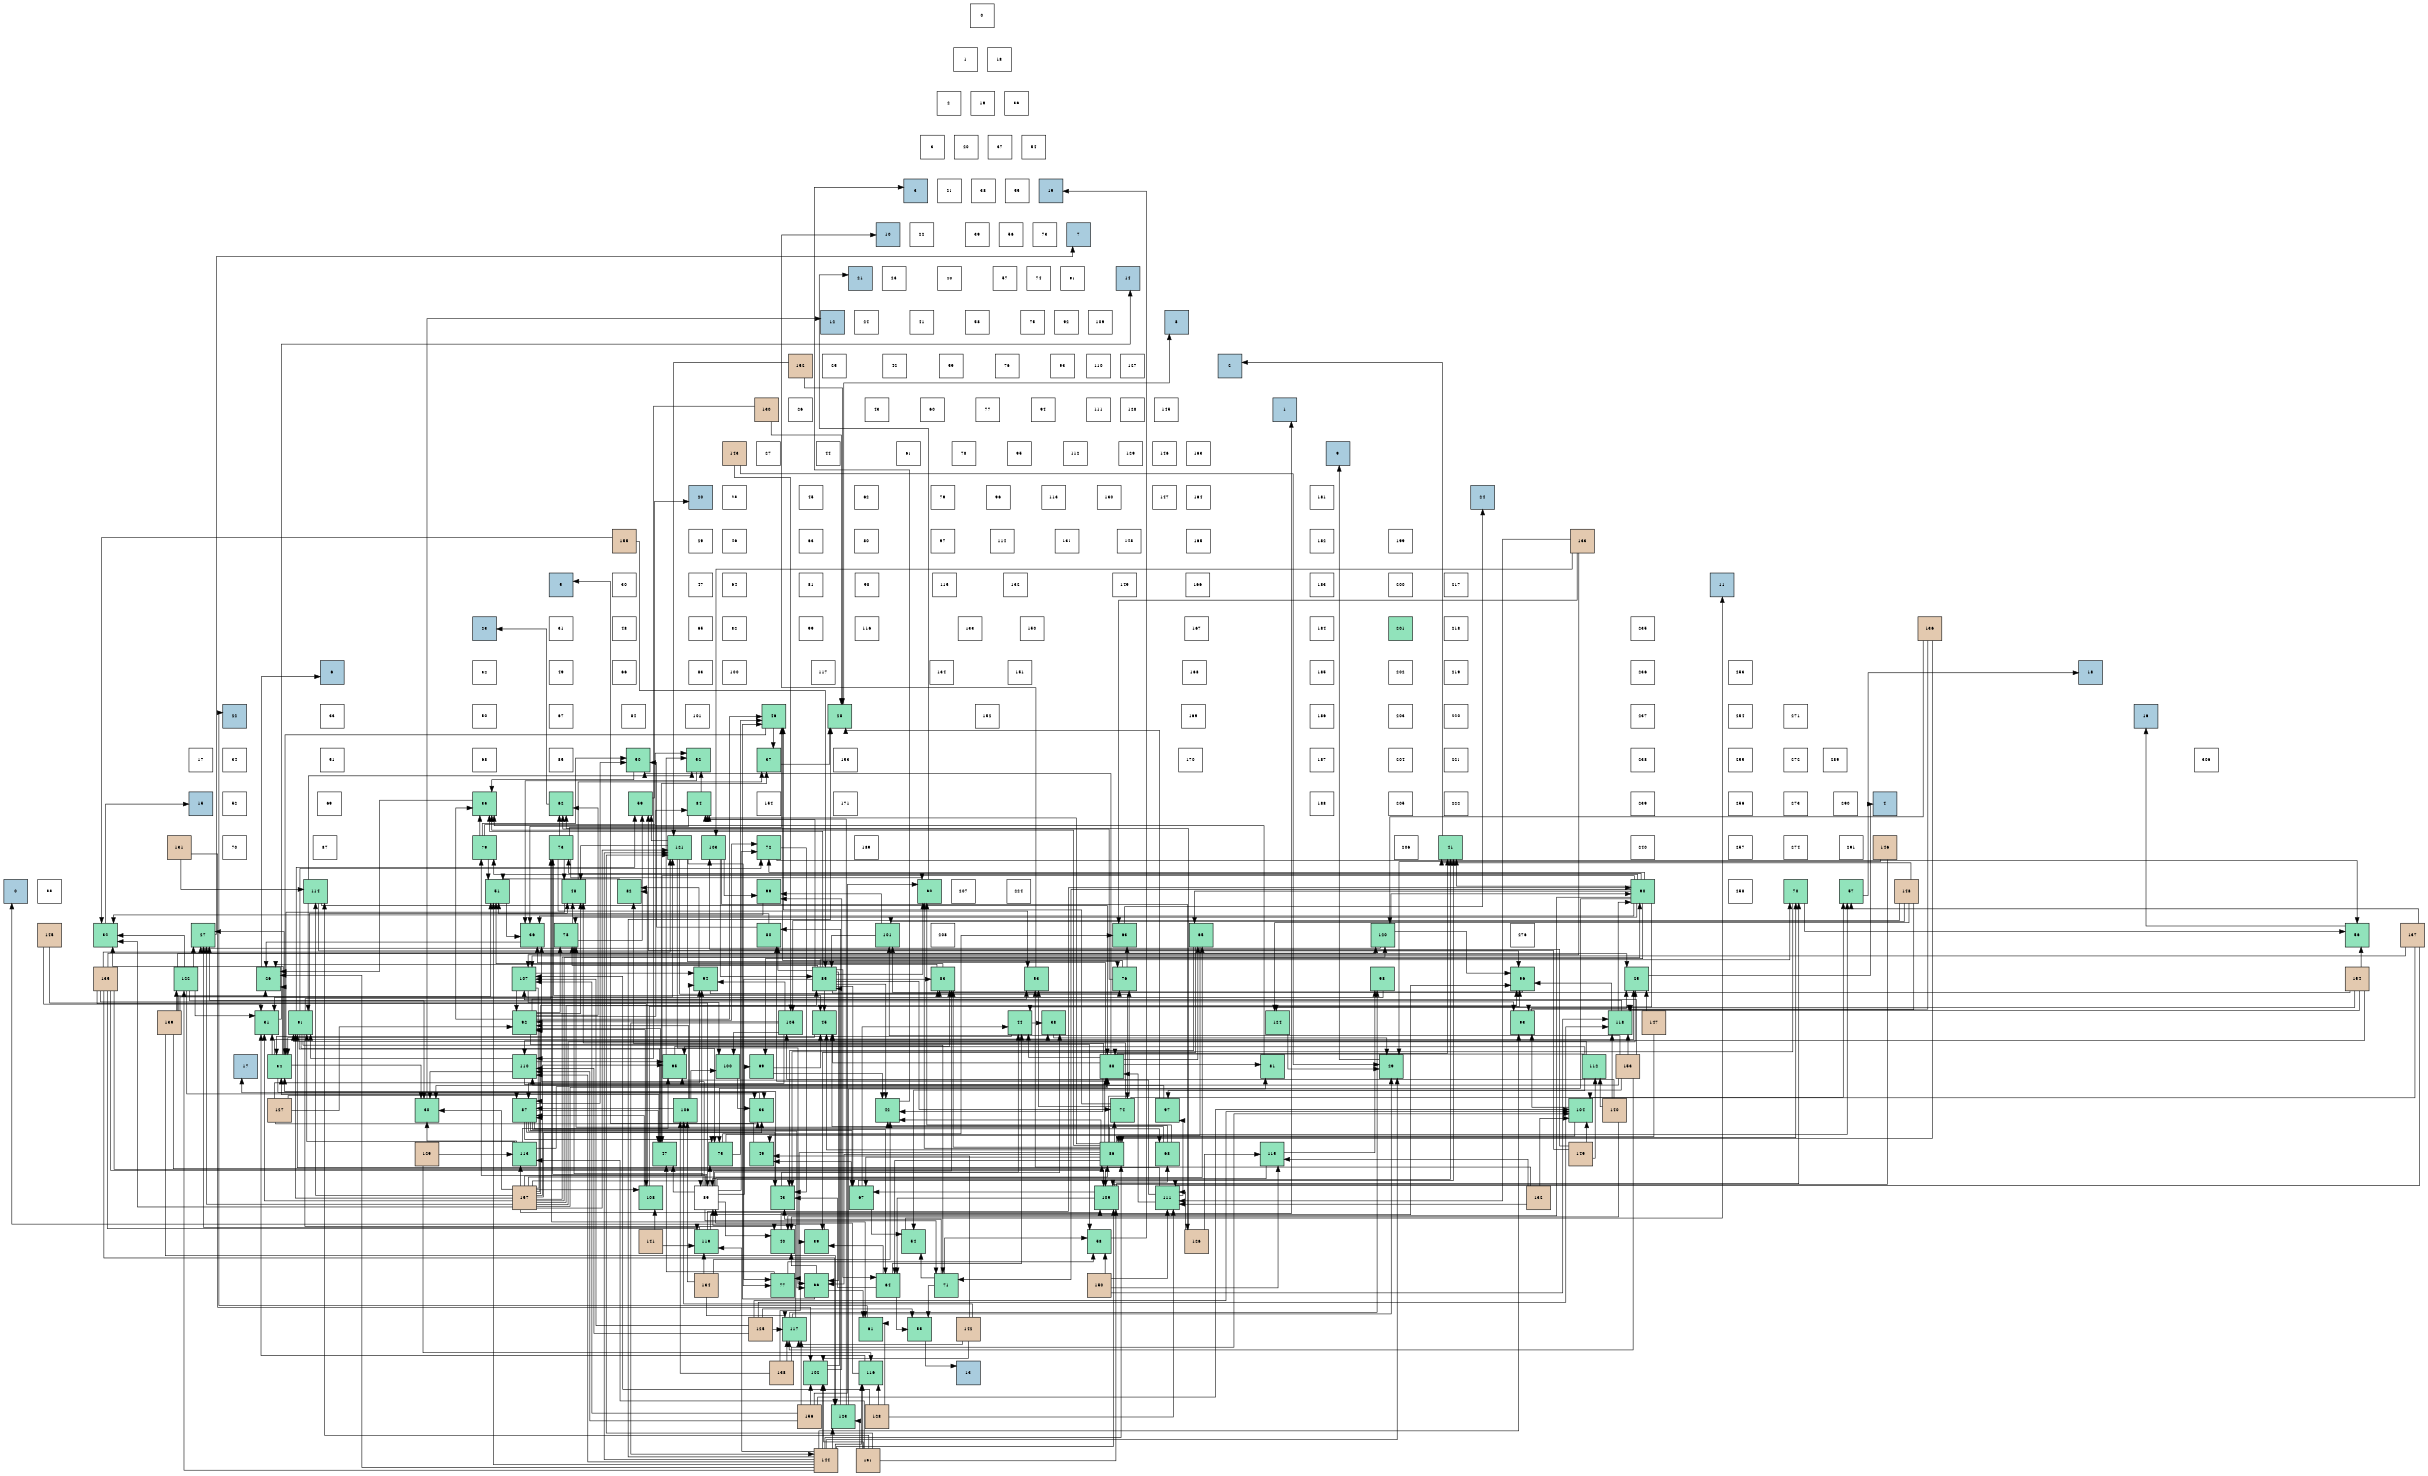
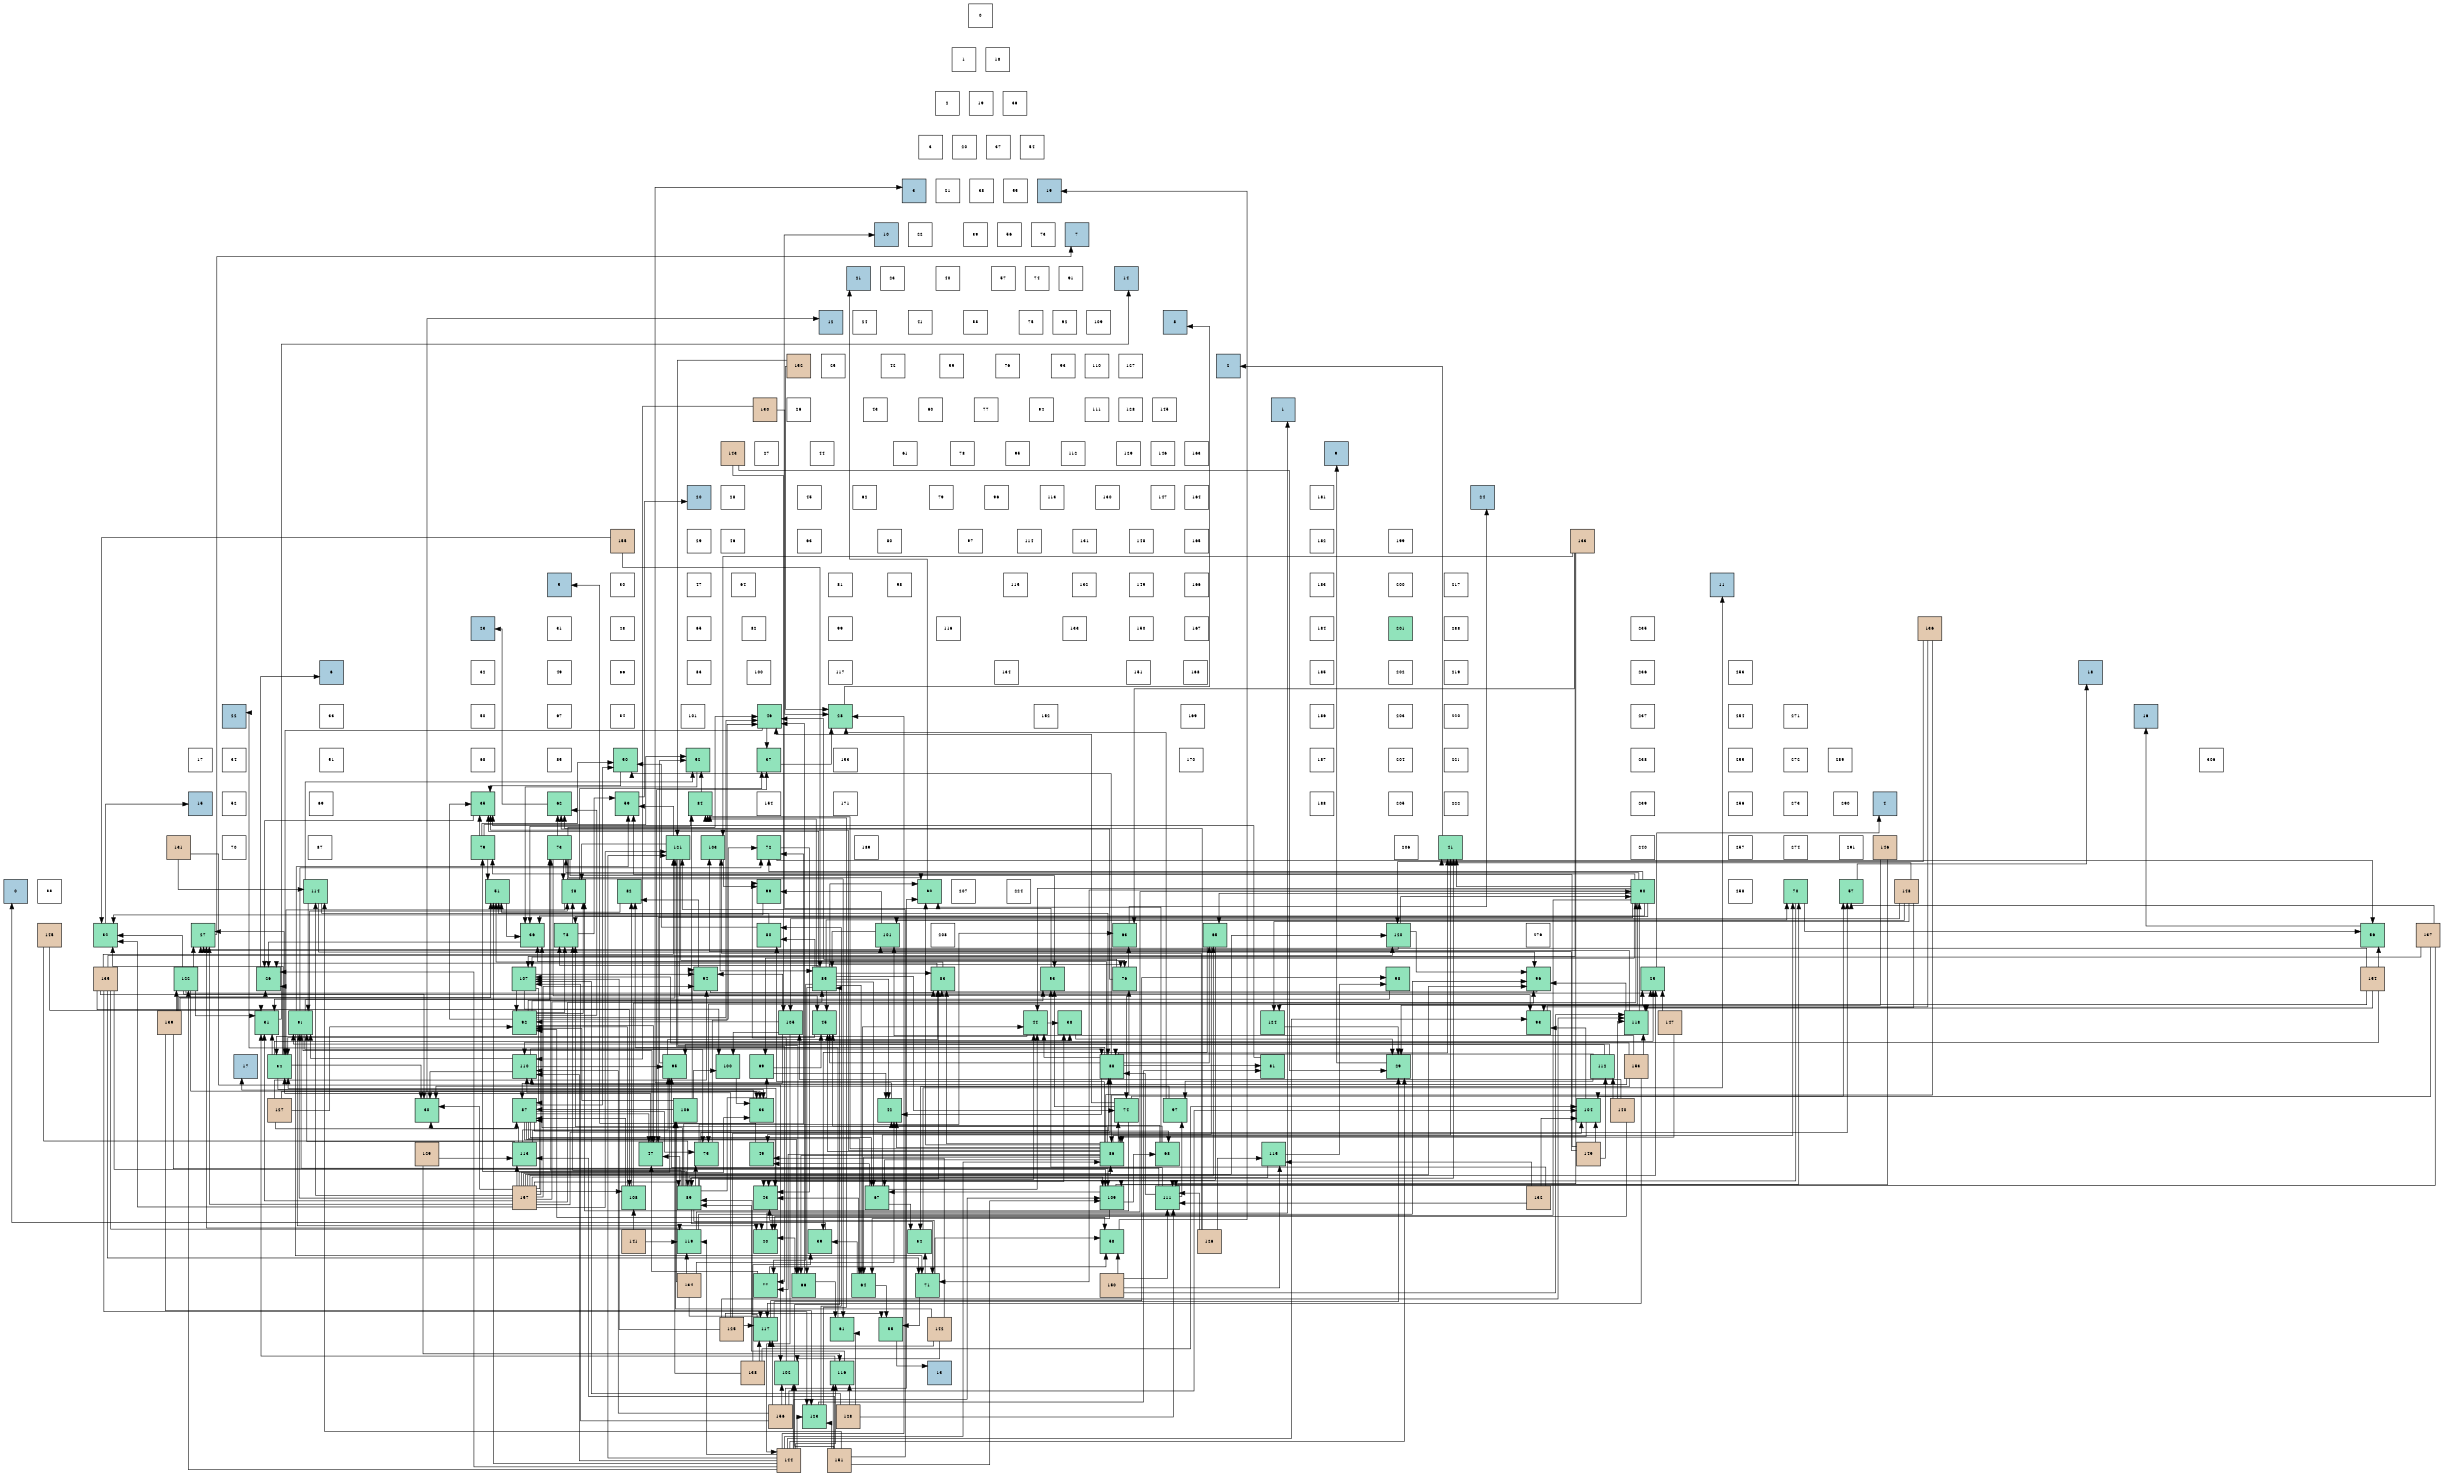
node "218": label "218" -> "288"
edge "103" -> "126": reversed
edge "135" -> "86": now "135" -> "71"
node "89": fillcolor #ffffff -> #91e3bb
